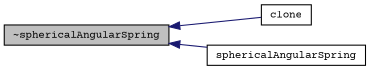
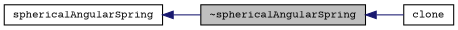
edge "sphericalAngularSpring" -> "~sphericalAngularSpring": reversed
